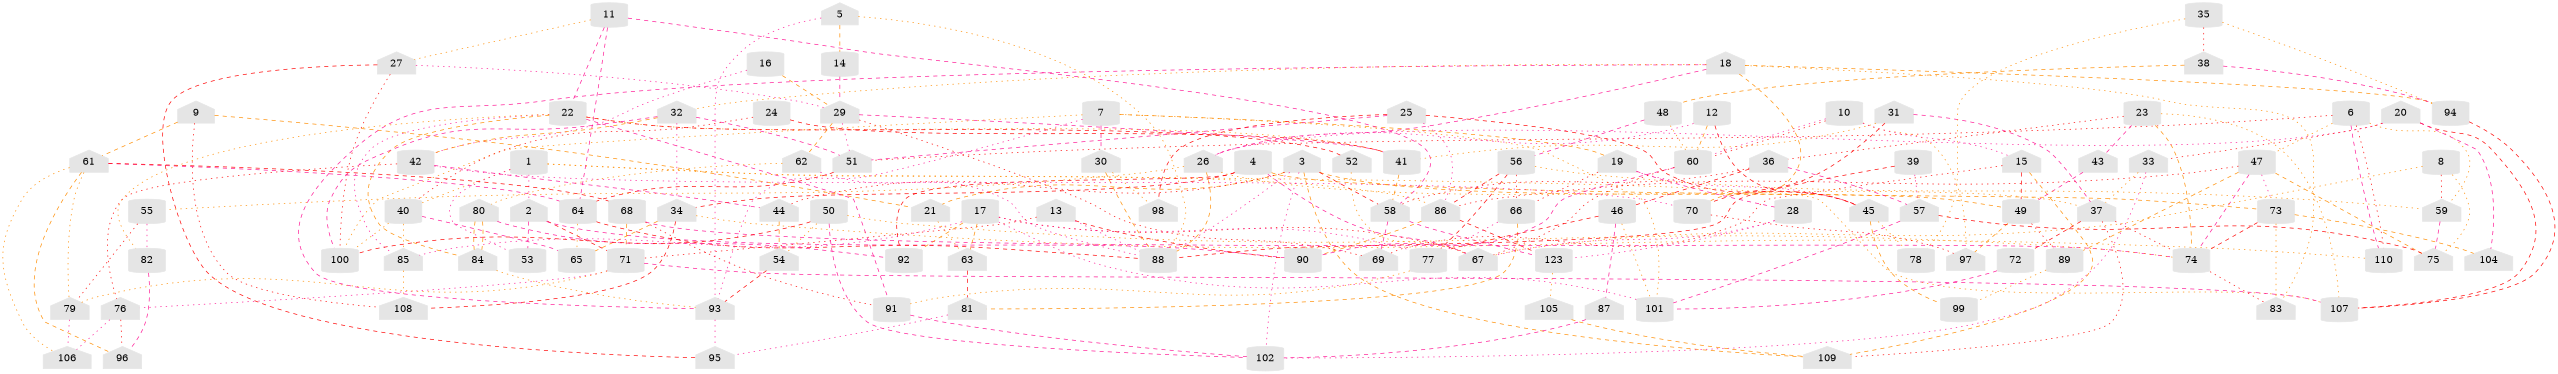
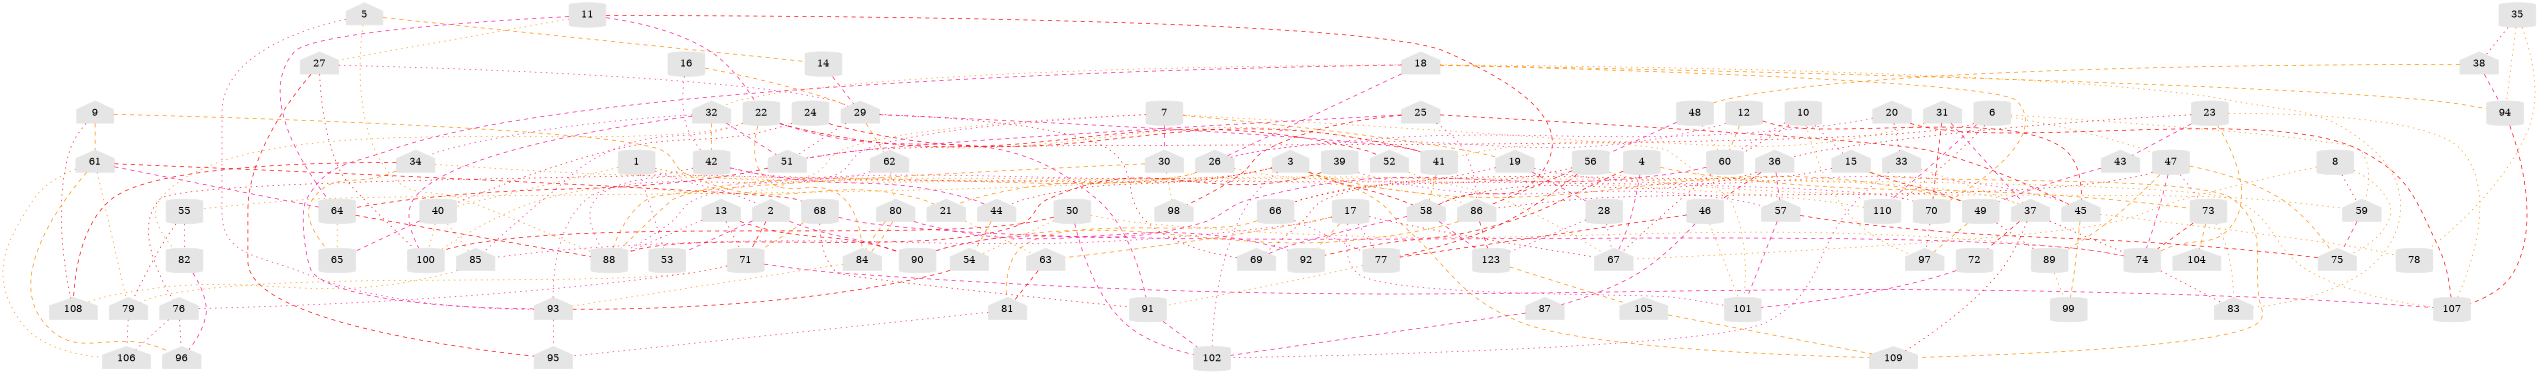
edge "11" -- "58": color deeppink -> red
edge "20" -- "104": removed
edge "4" -- "34": removed
edge "123" -- "105": style dotted -> dashed
